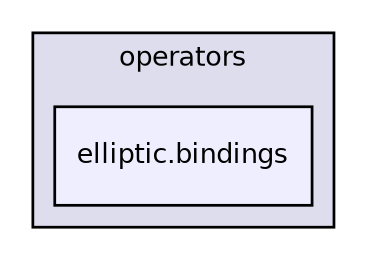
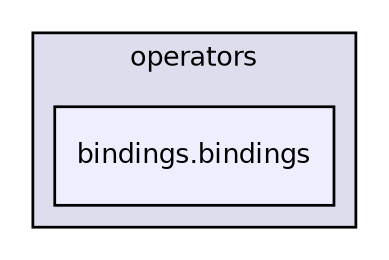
node "elliptic.bindings": label "elliptic.bindings" -> "bindings.bindings"
